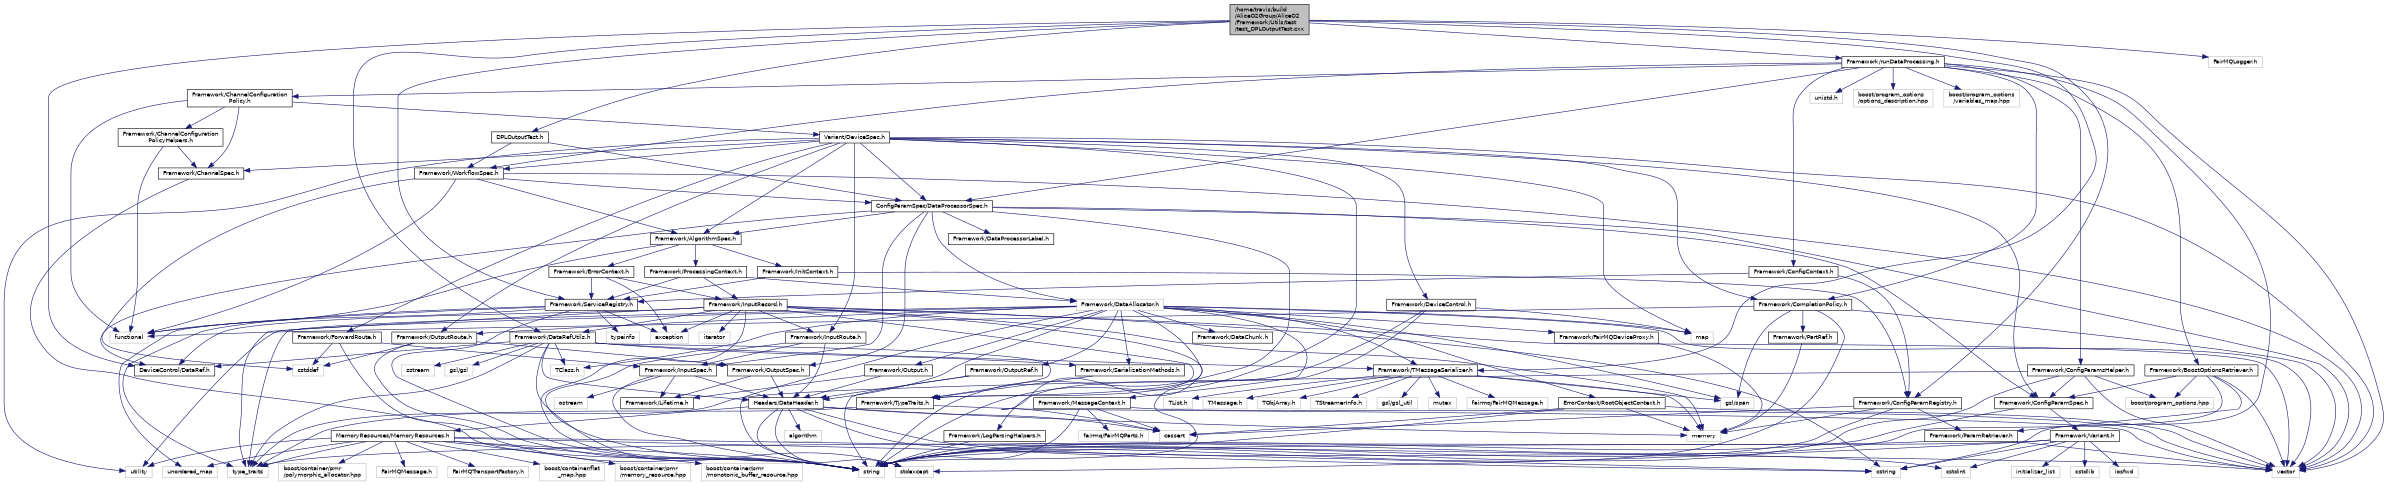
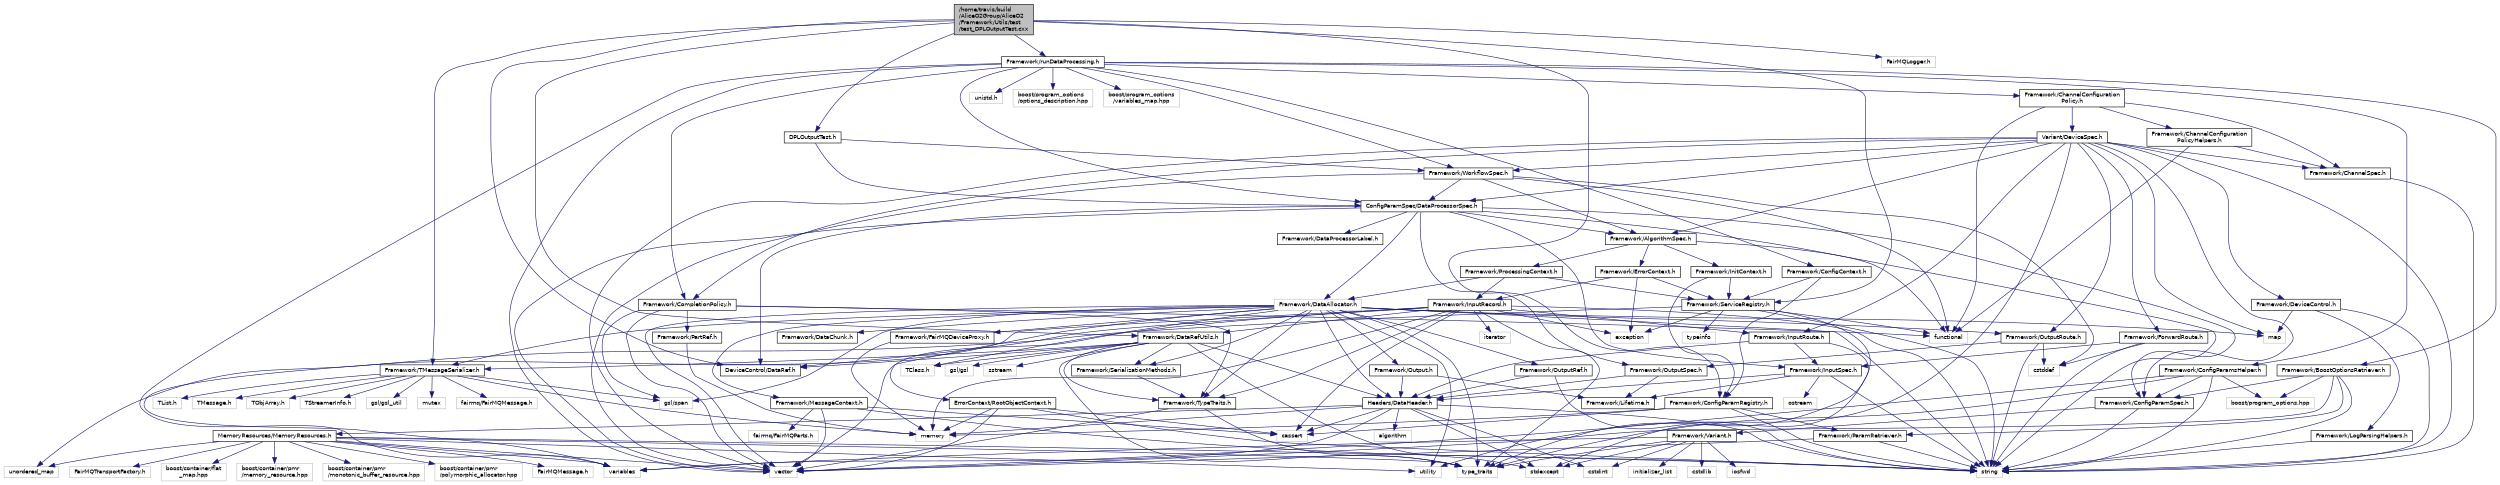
edge "Framework/InputRoute.h" -> "string": now "Framework/InputRoute.h" -> "stdexcept"
edge "Framework/CompletionPolicy.h" -> "string": now "Framework/CompletionPolicy.h" -> "Framework/TypeTraits.h"
node "cstring": label "cstring" -> "variables"
